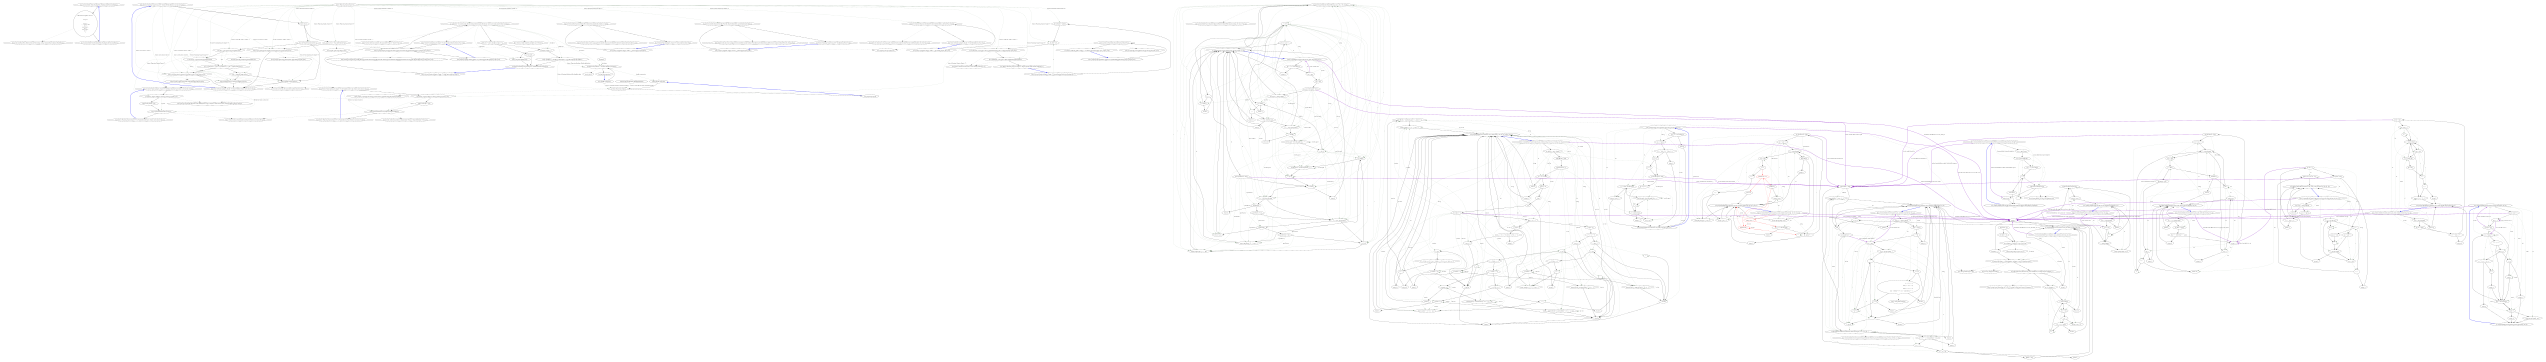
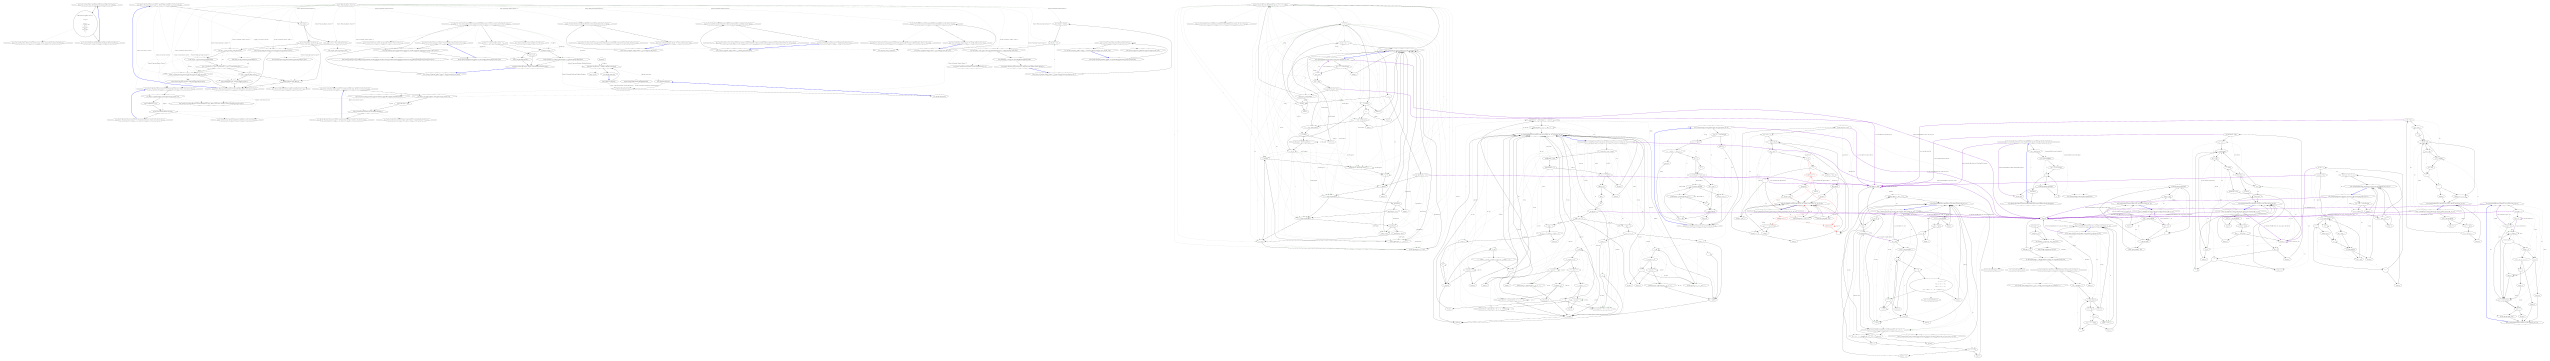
node "spaceExists = true": added
